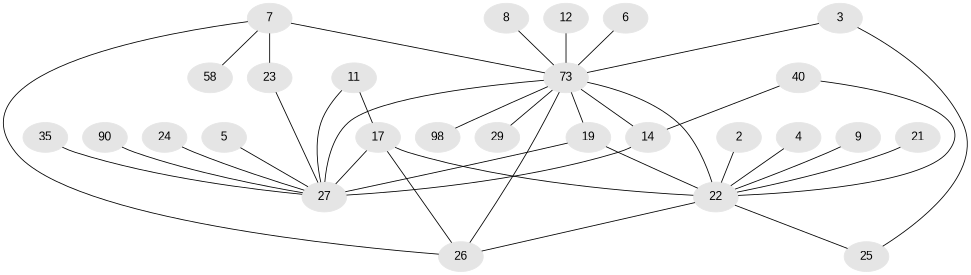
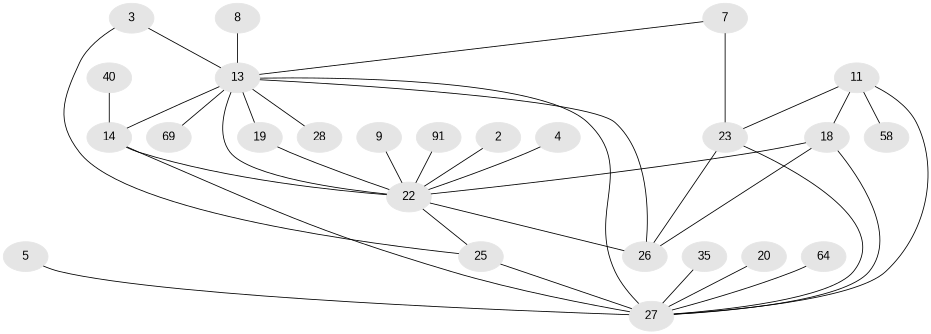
node "12": removed
node "6": removed
edge "7" -- "58": now "11" -- "58"
node "73": label "73" -> "13"
edge "11" -- "23": added
node "90": label "90" -> "20"
node "24": label "24" -> "64"
node "17": label "17" -> "18"
node "98": label "98" -> "28"
node "29": label "29" -> "69"
node "21": label "21" -> "91"
edge "40" -- "22": now "14" -- "22"
edge "19" -- "27": now "25" -- "27"
edge "7" -- "26": now "23" -- "26"
